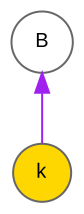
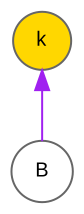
edge "k" -> "B": reversed
